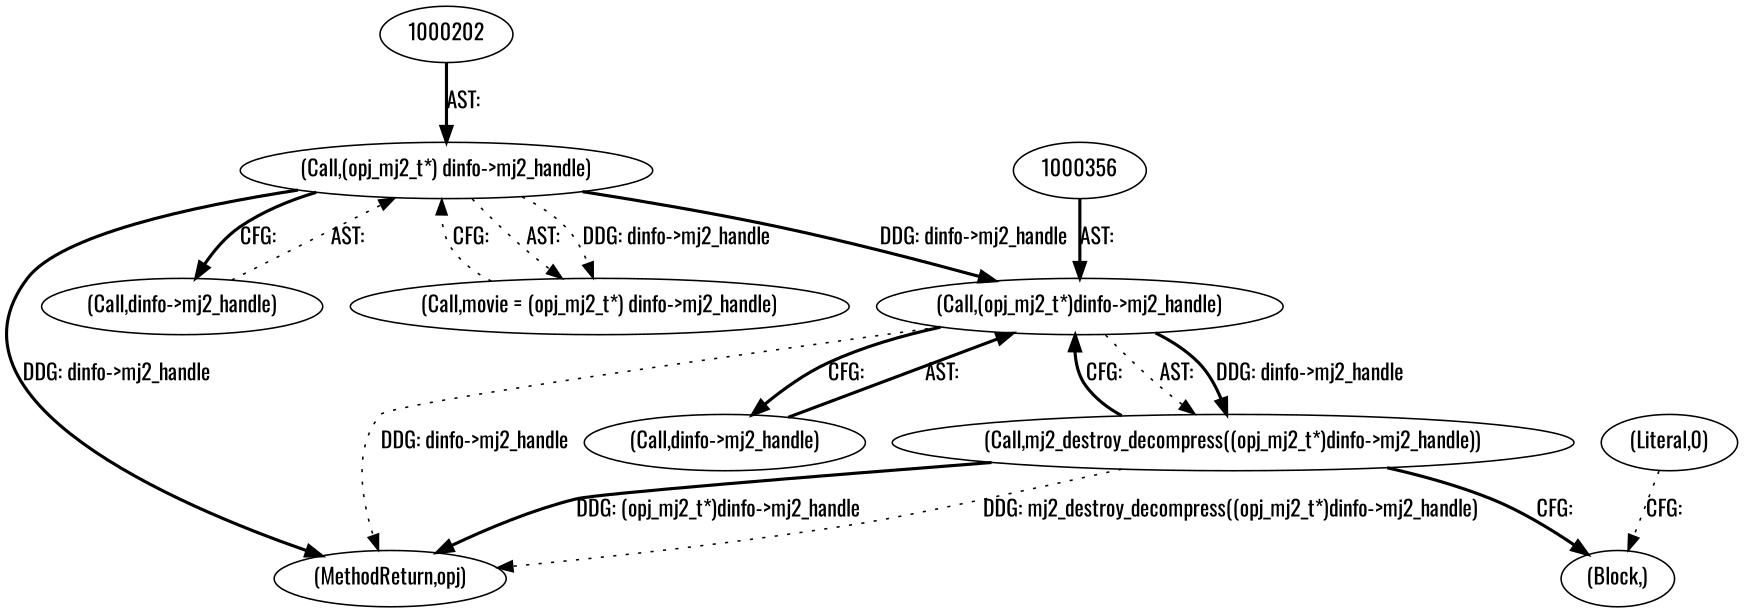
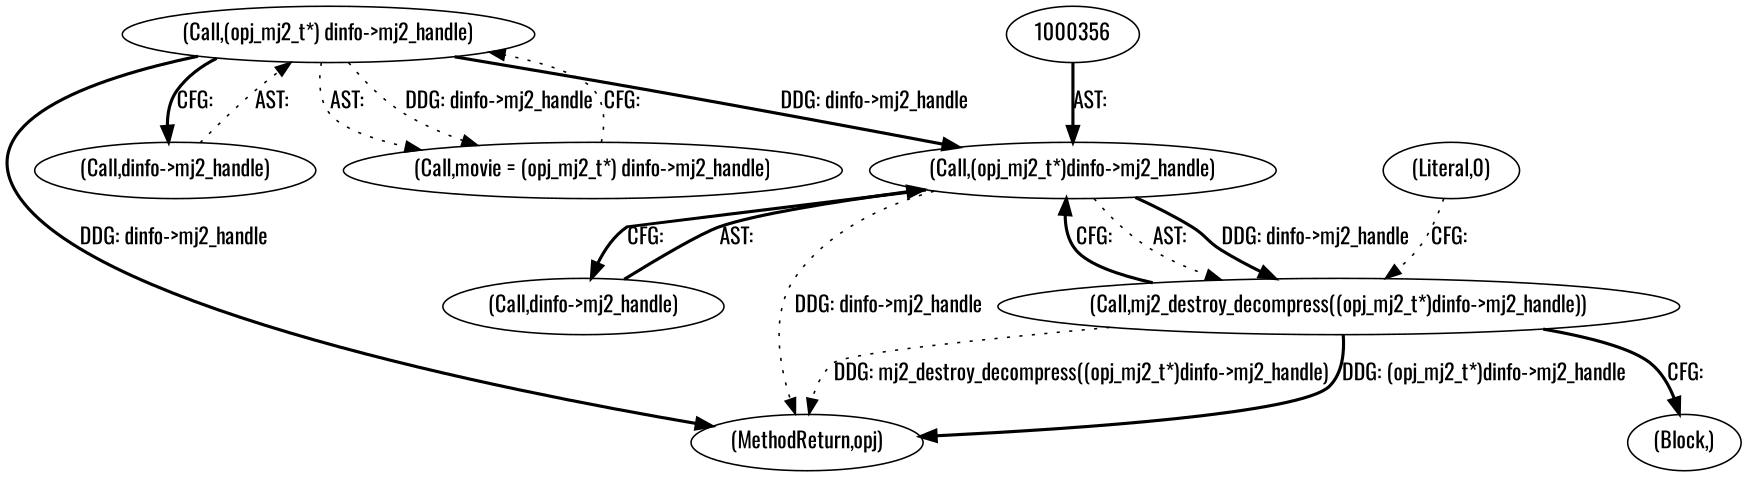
node "1000202": removed
edge "(Literal,0)" -> "(Block,)": now "(Literal,0)" -> "(Call,mj2_destroy_decompress((opj_mj2_t*)dinfo->mj2_handle))"
